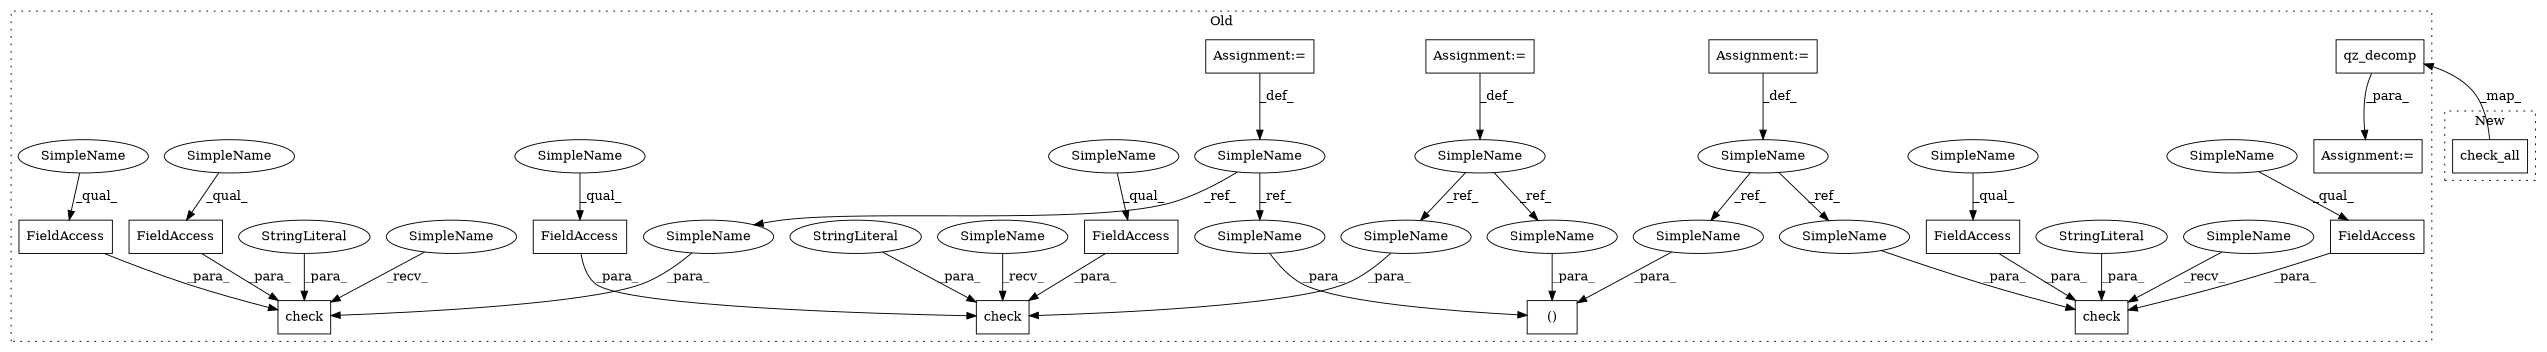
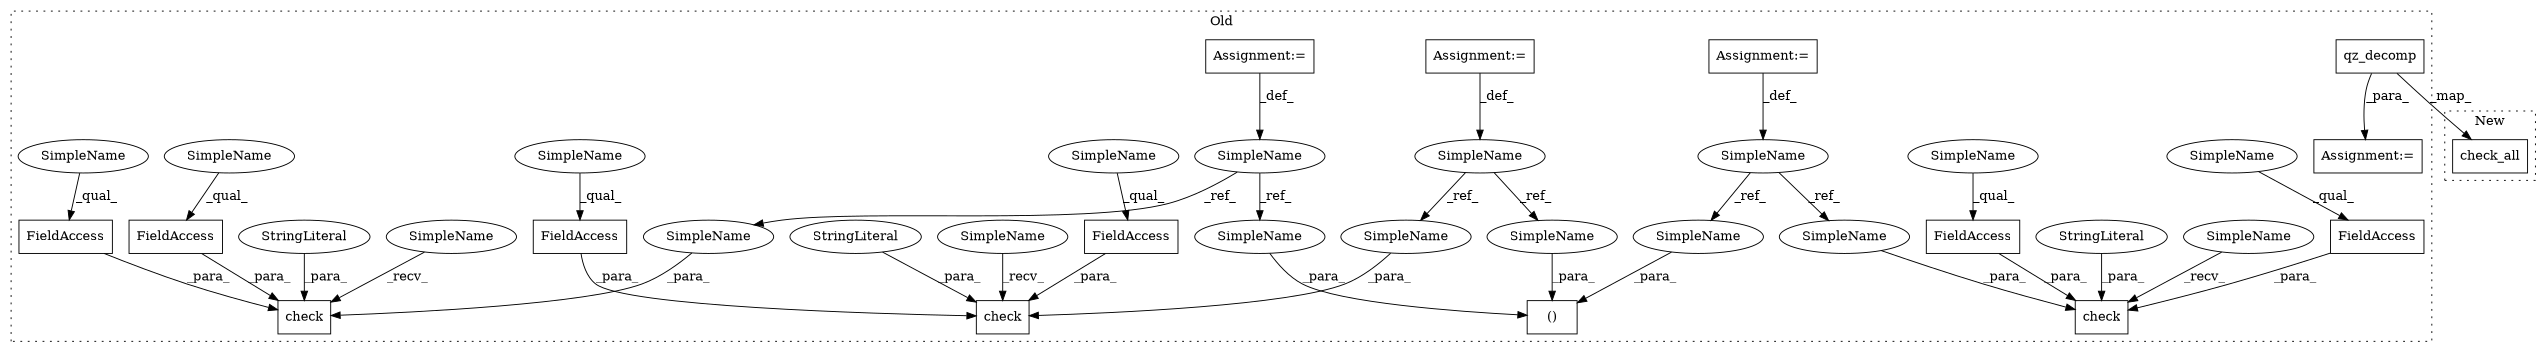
edge "check_all" -> "qz_decomp": reversed
